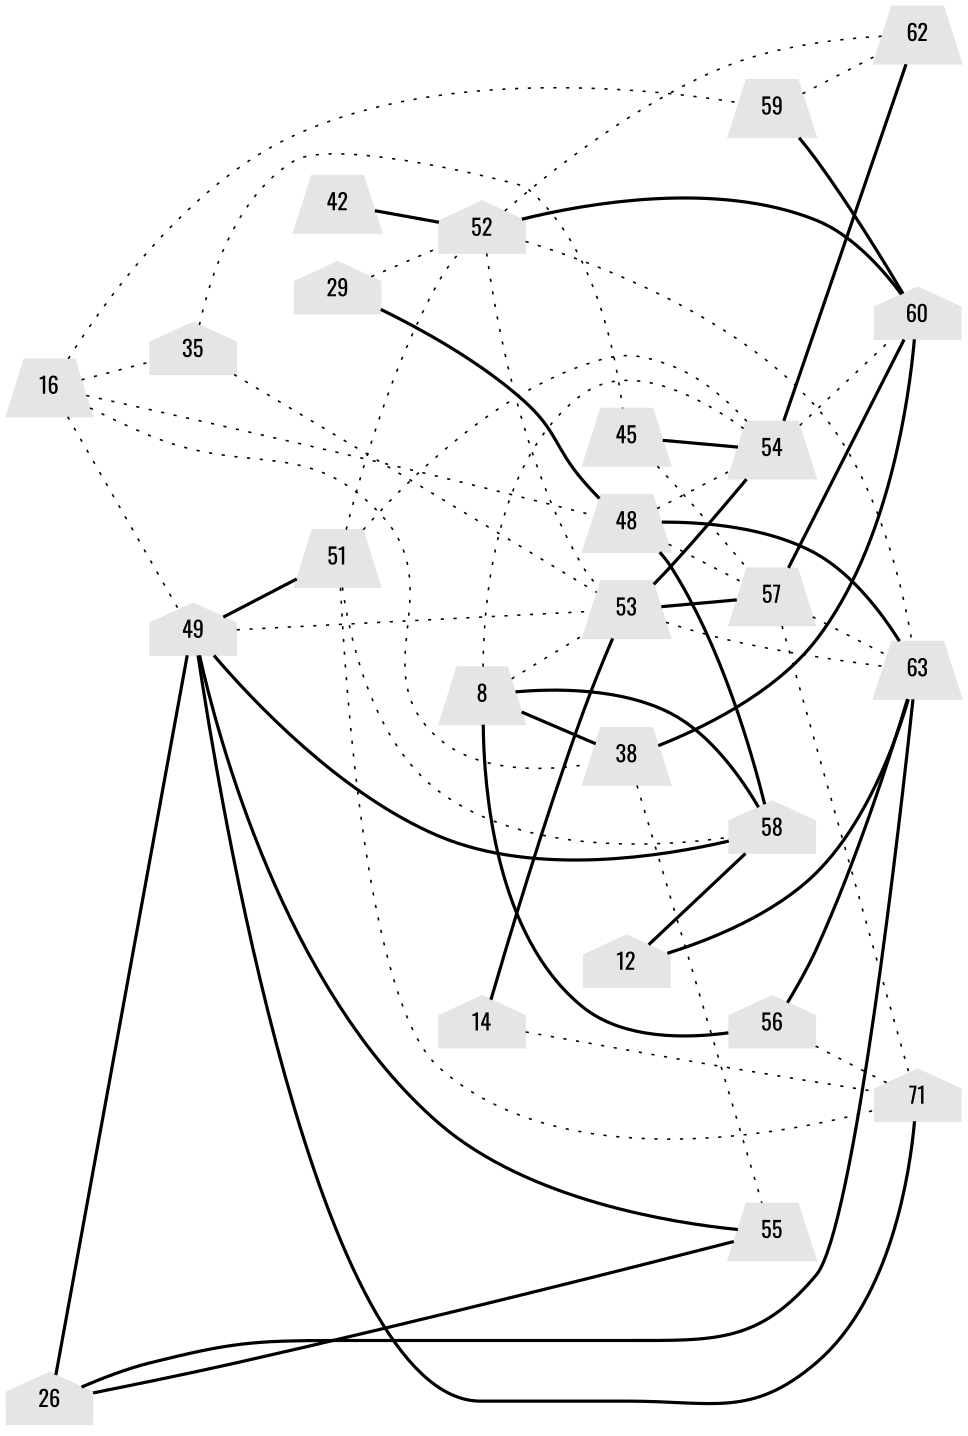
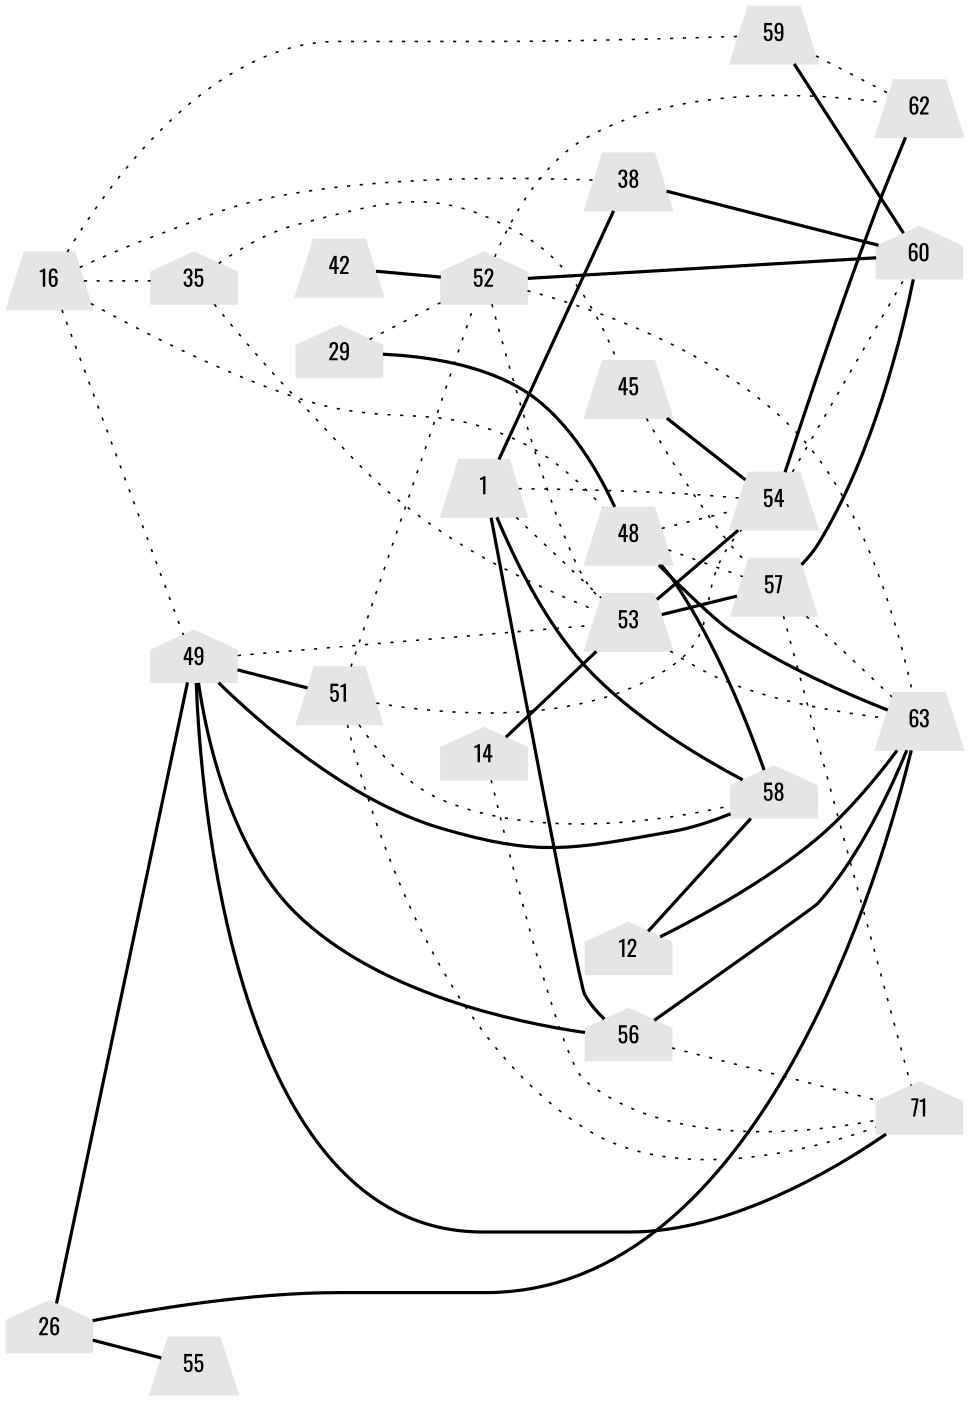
node "8": label "8" -> "1"
edge "38" -- "55": removed
edge "49" -- "55": now "49" -- "56"
